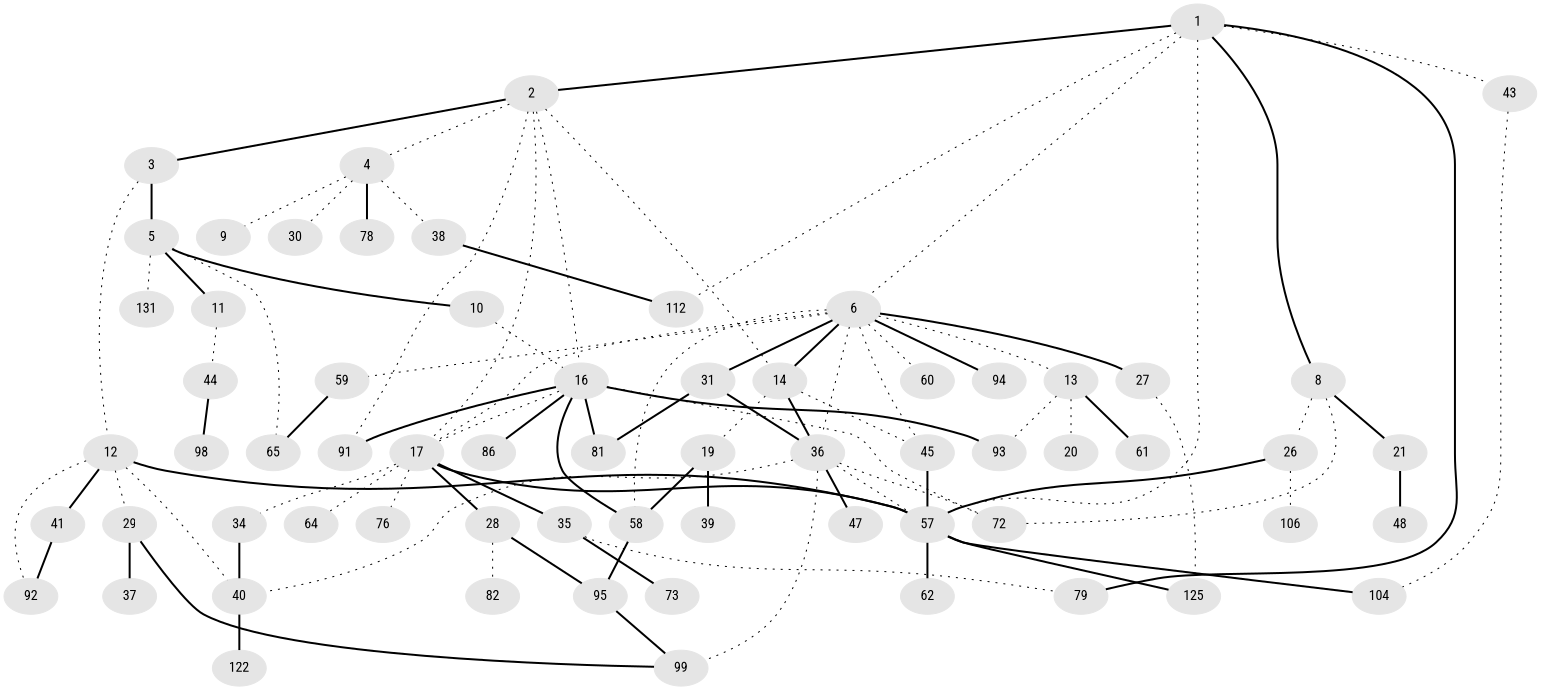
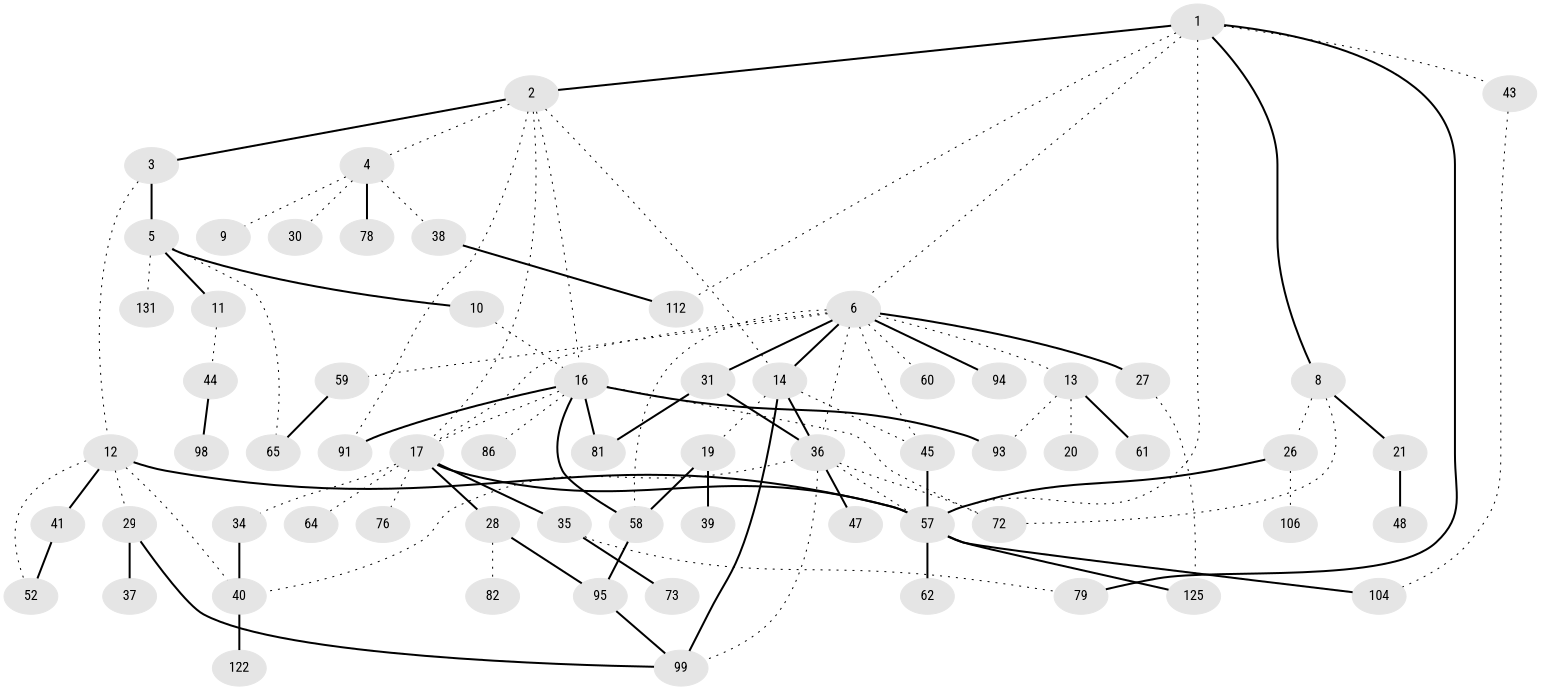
edge "16" -- "86": style bold -> dotted
edge "14" -- "99": added
node "92": label "92" -> "52"
